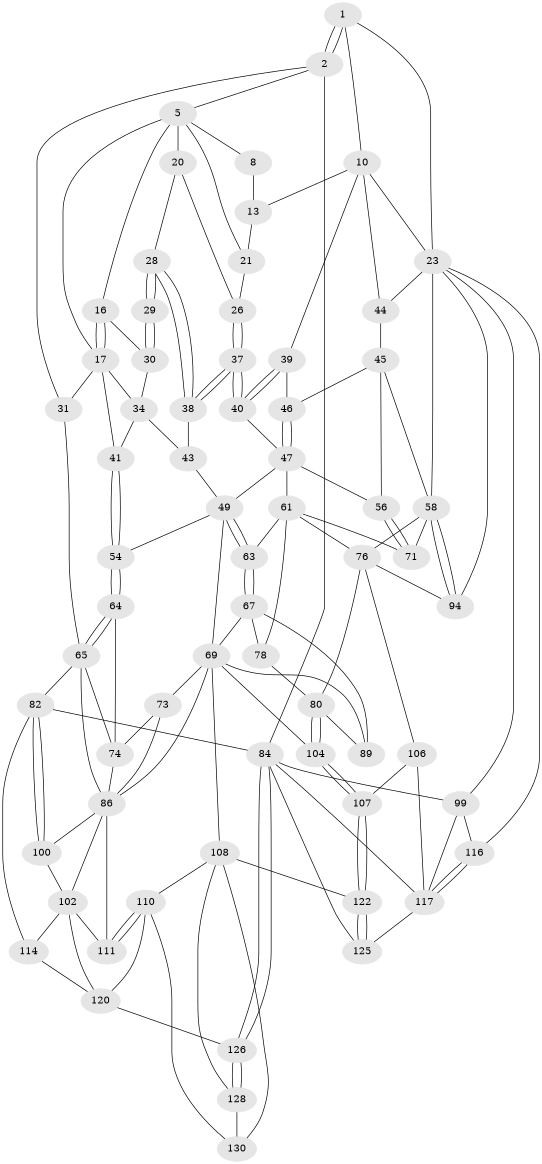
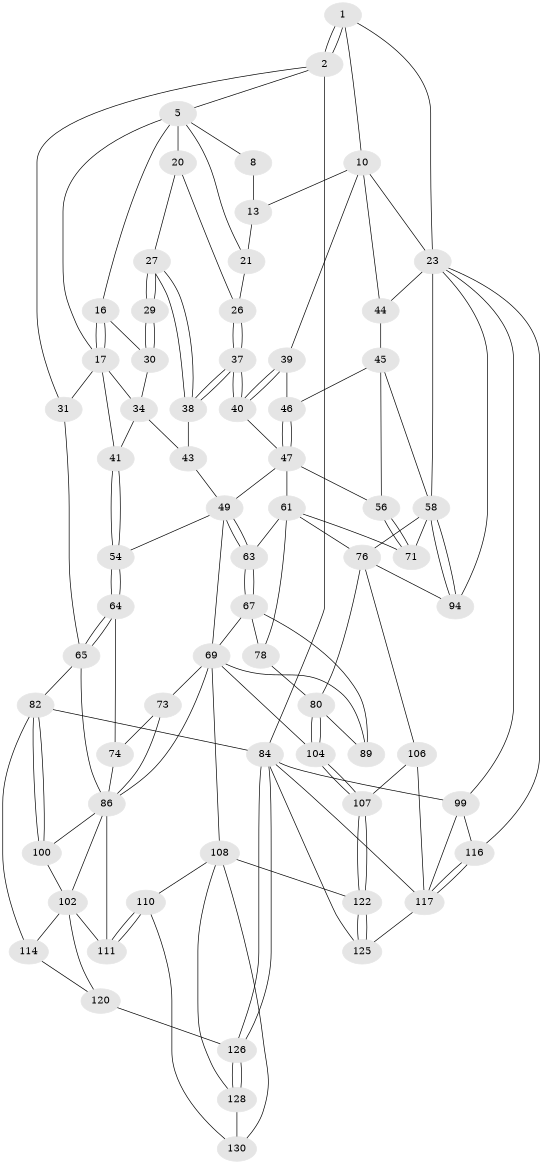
node "28": label "28" -> "27"
edge "65" -- "74": removed
edge "110" -- "120": removed
